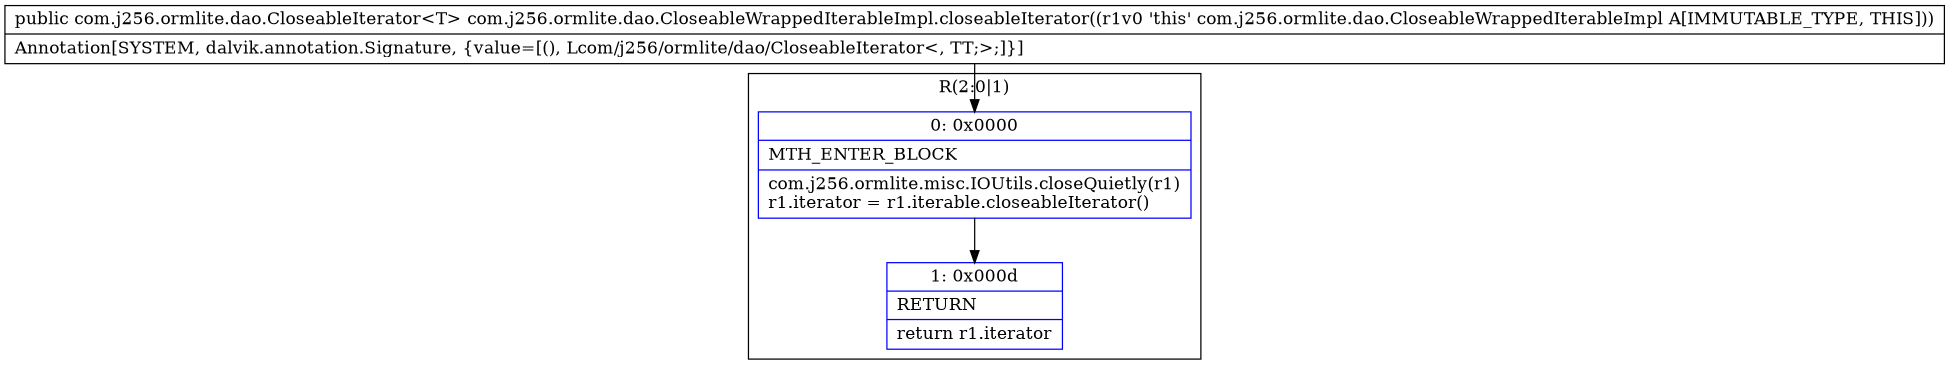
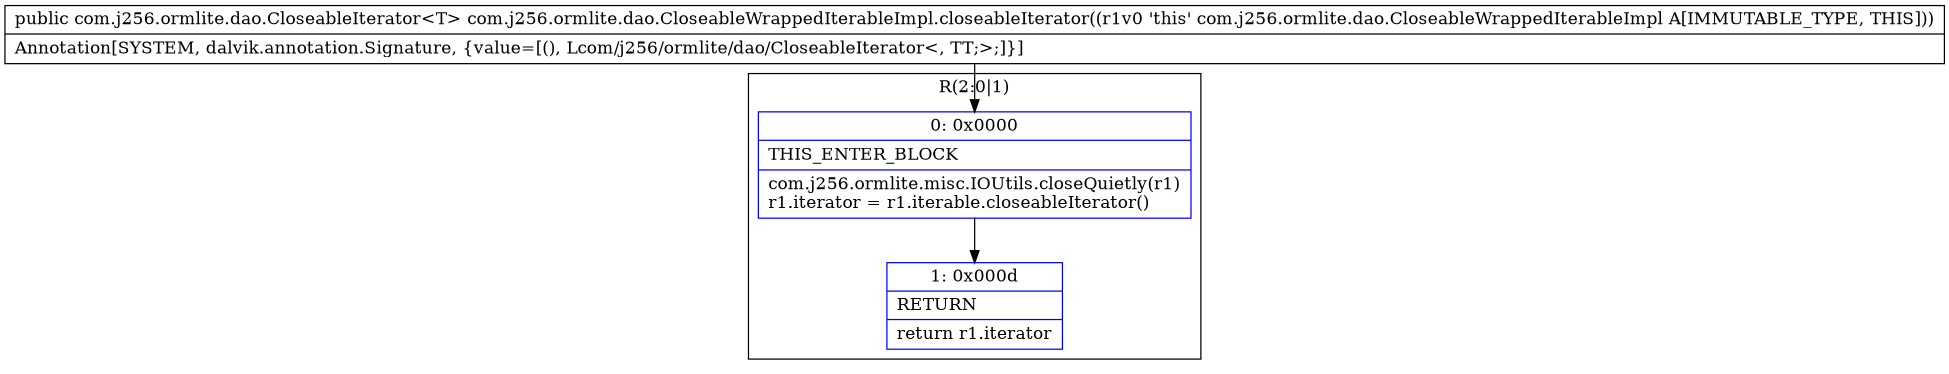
node "0: 0x0000": text "MTH_ENTER_BLOCK" -> "THIS_ENTER_BLOCK"
